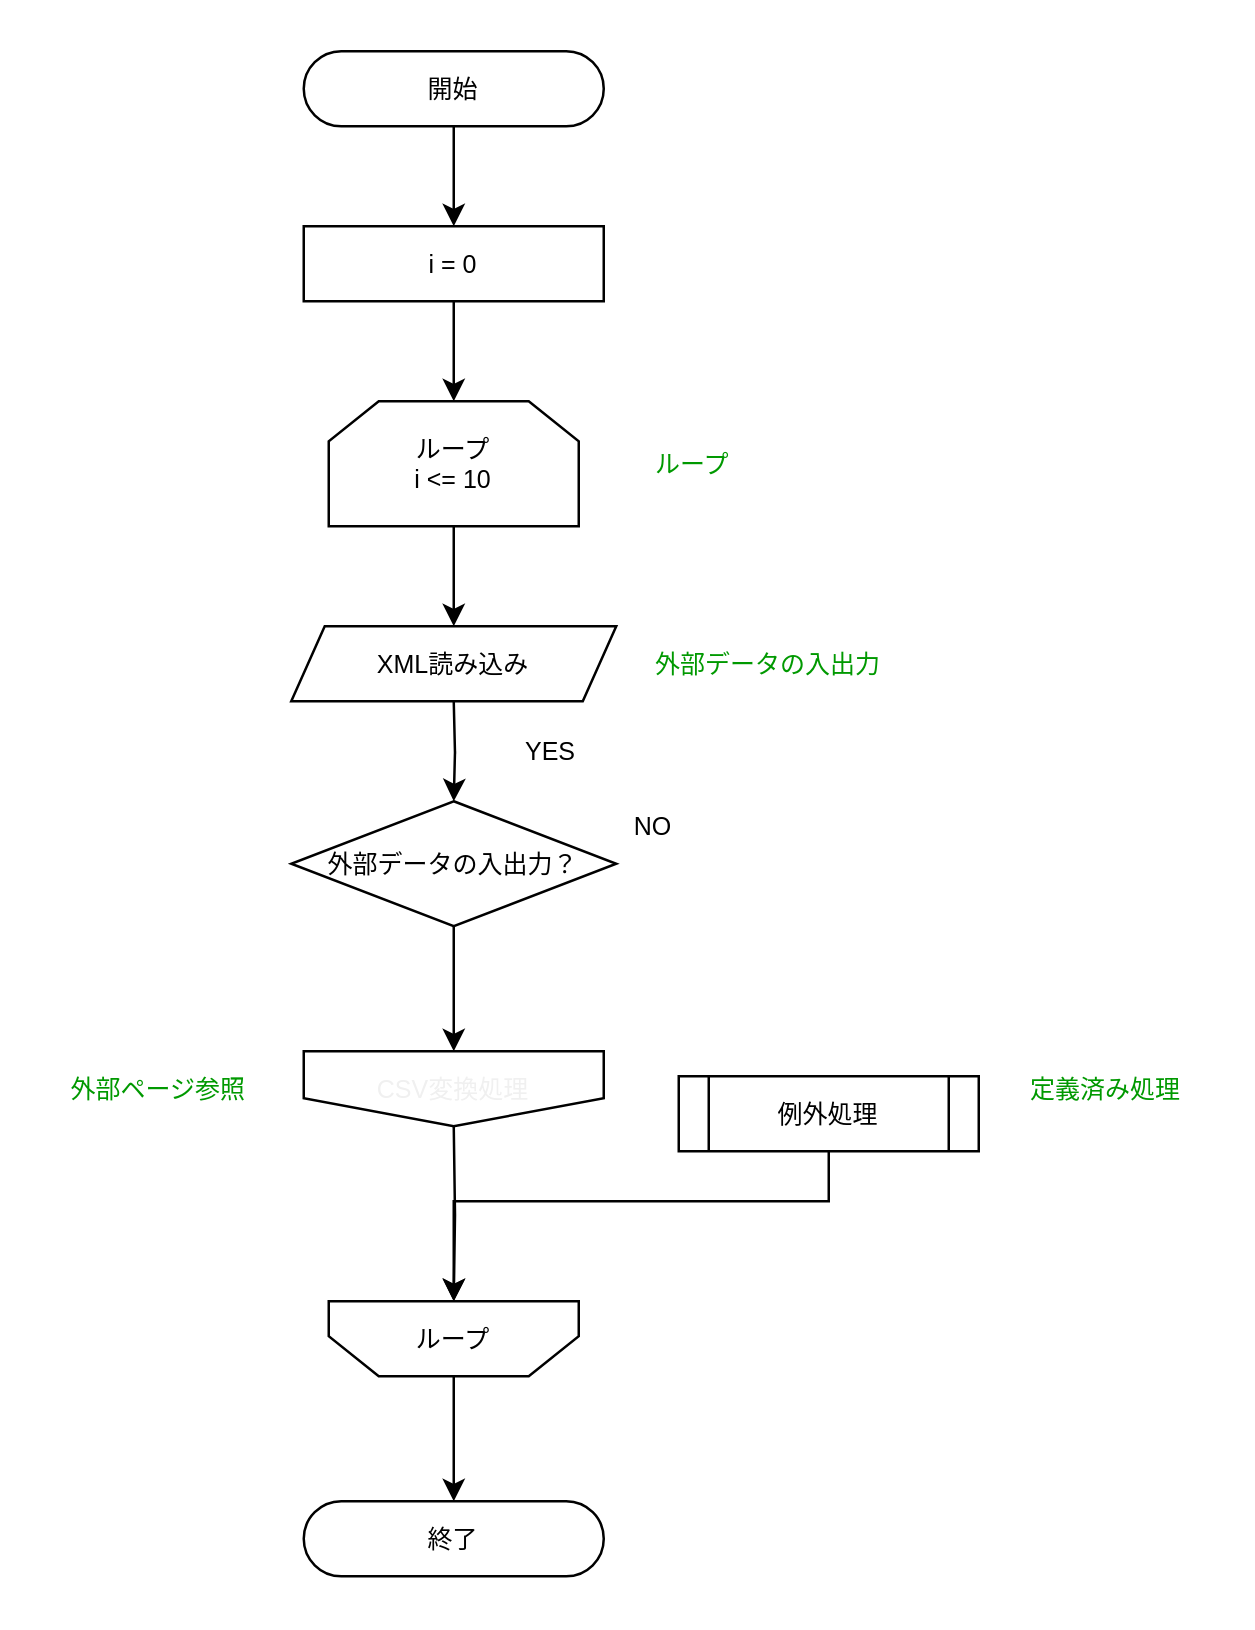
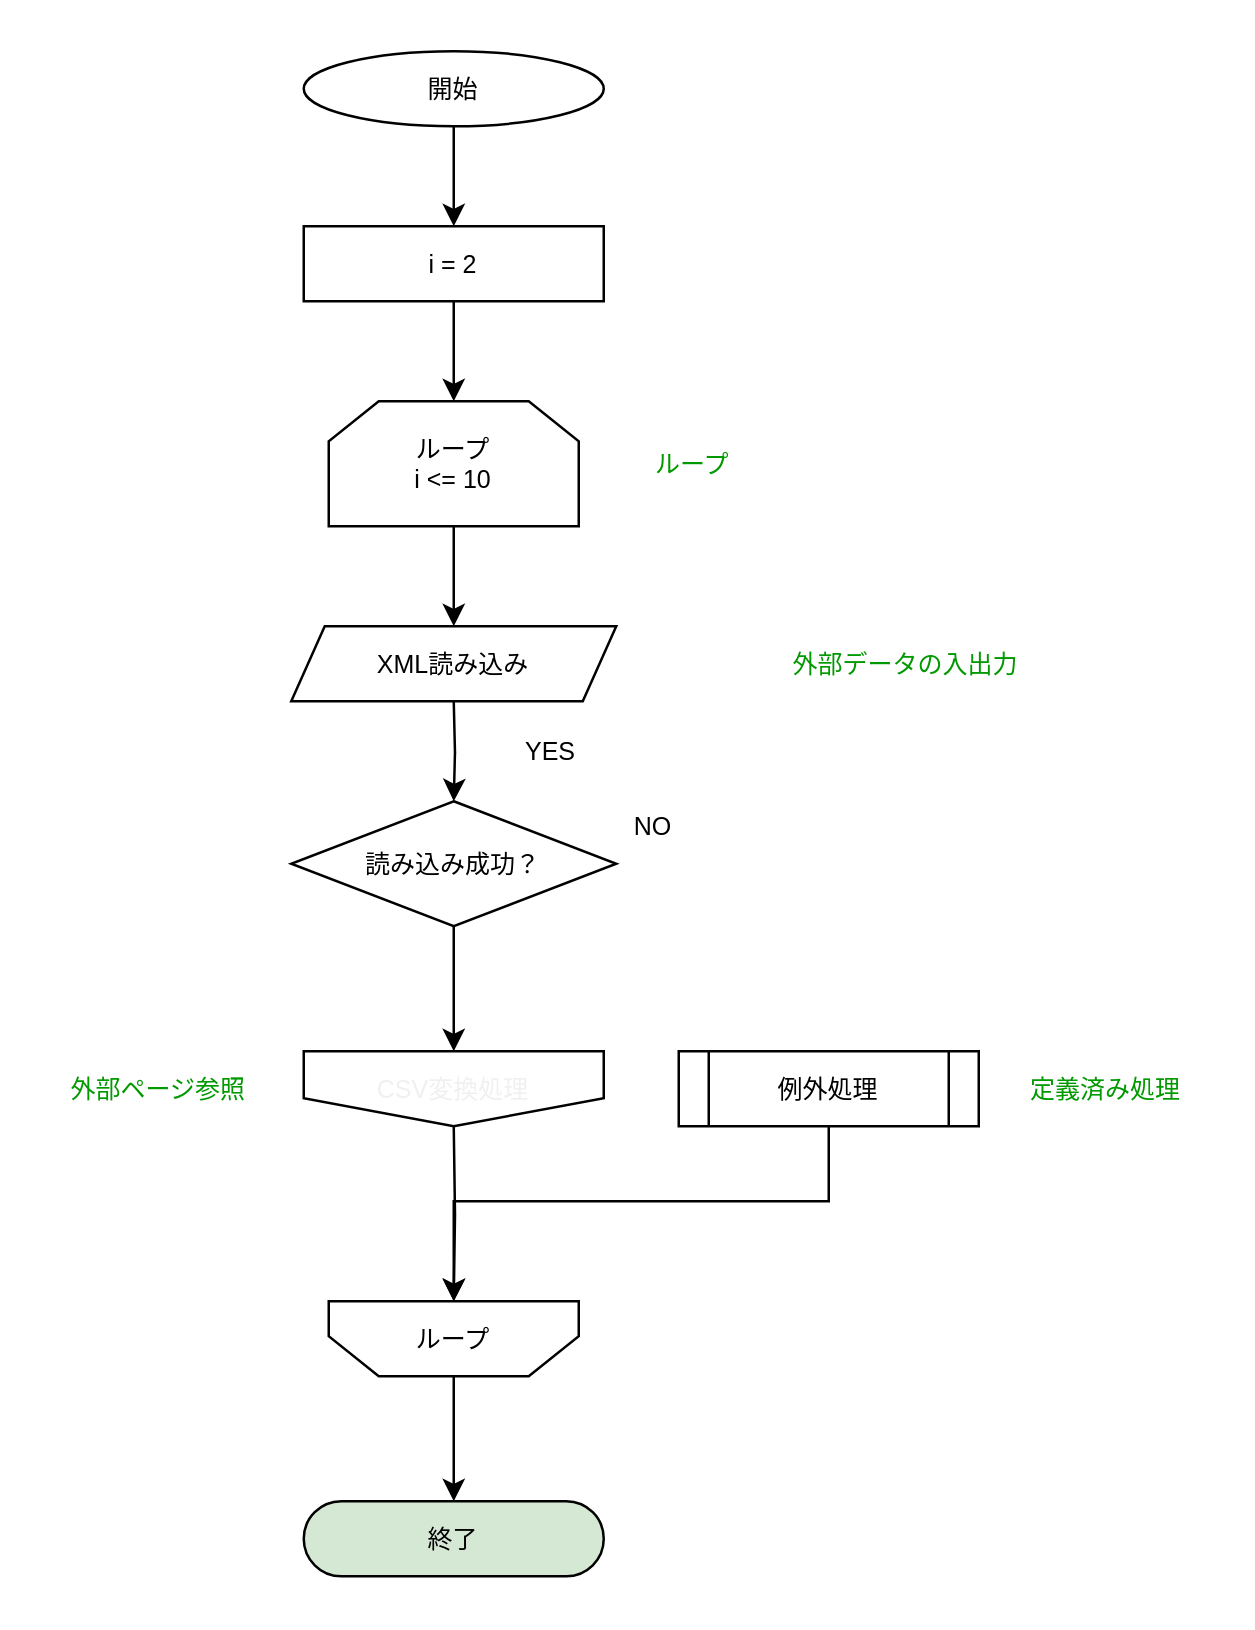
node "開始": shape rounded rectangle -> ellipse
node "i = 0": label "i = 0" -> "i = 2"
node "外部データの入出力": moved (789, 664) -> (926, 664)
node "外部データの入出力？": label "外部データの入出力？" -> "読み込み成功？"
node "例外処理": moved (829, 1114) -> (829, 1089)
node "終了": fillcolor #ffffff -> #d5e8d4
